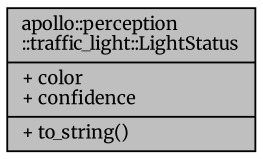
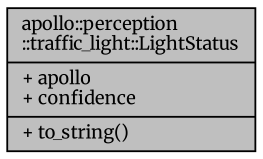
node "apollo::perception": text "+ color" -> "+ apollo"
